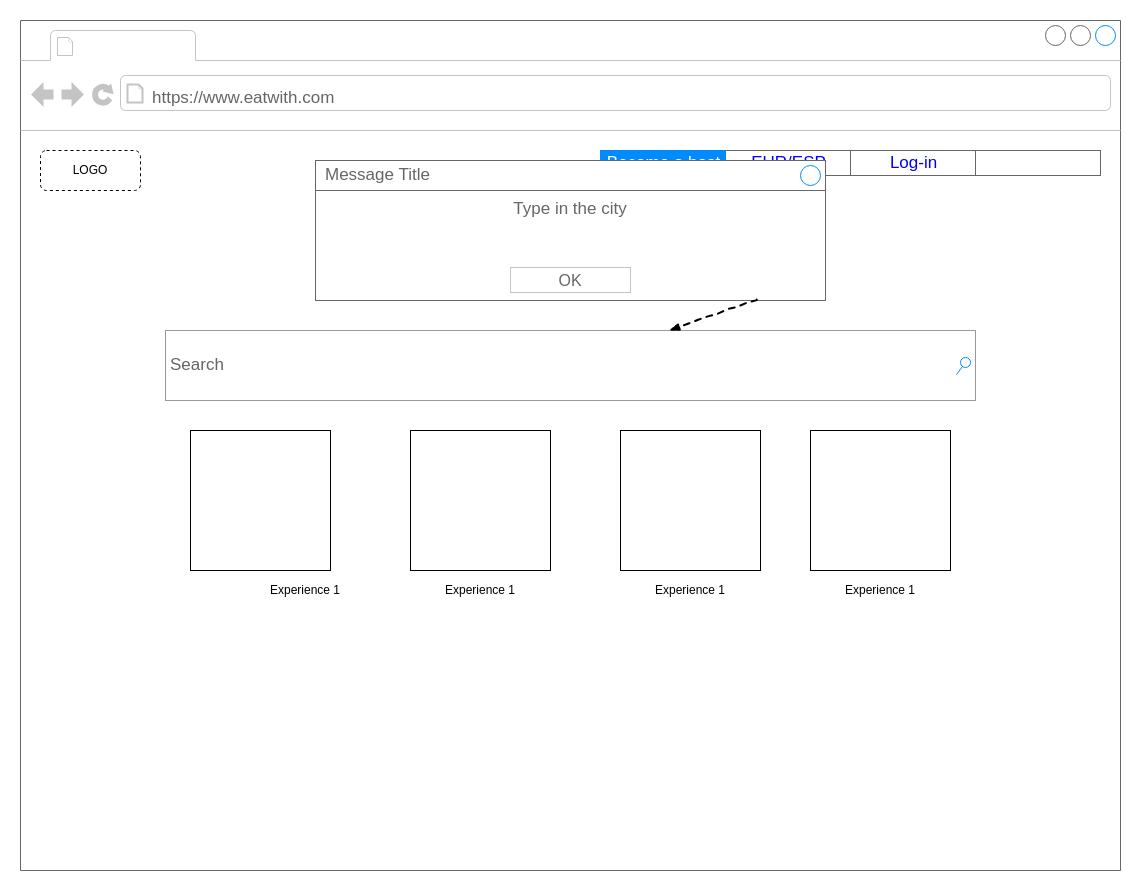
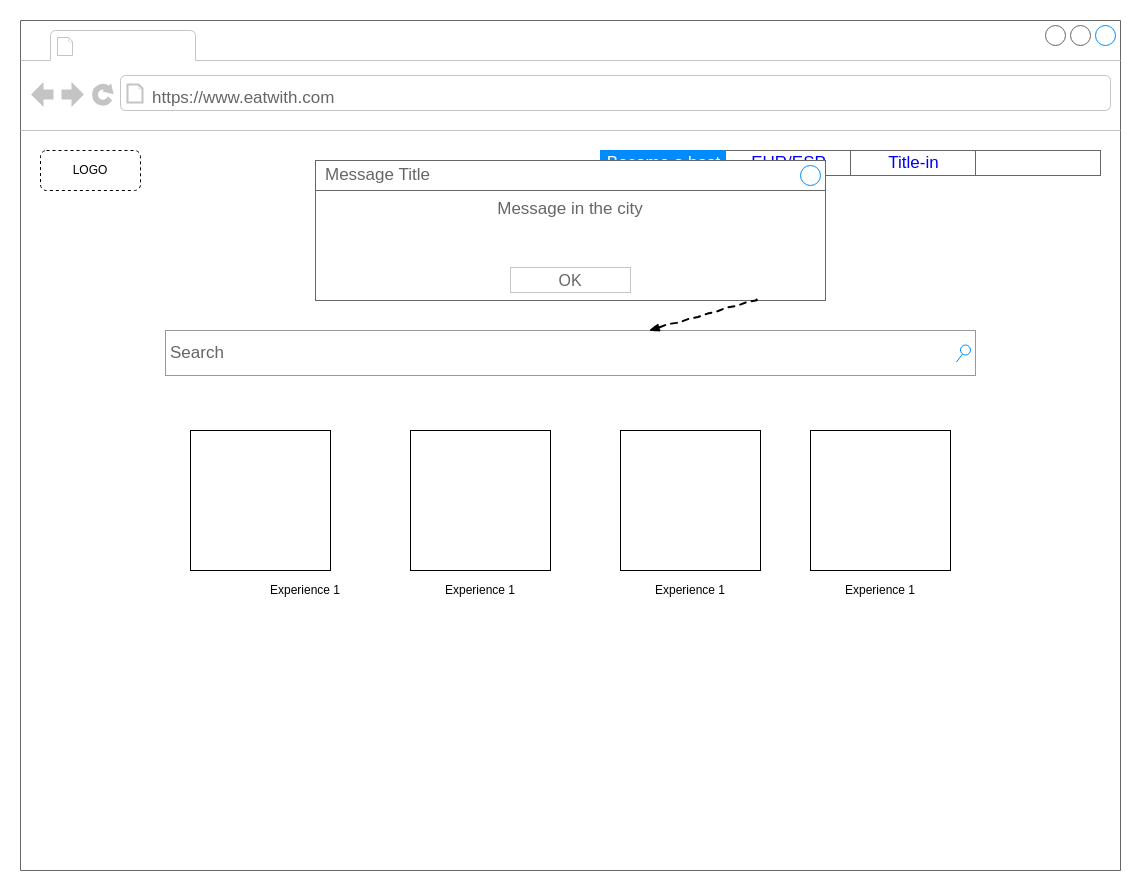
node "Log-in": label "Log-in" -> "Title-in"
node "Type in the city": label "Type in the city" -> "Message in the city"
node "Search": size 810x70 -> 810x45
